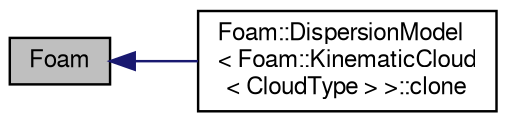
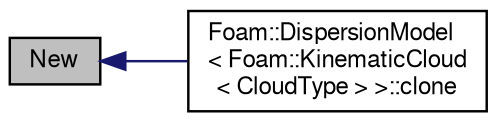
node "Foam": label "Foam" -> "New"
